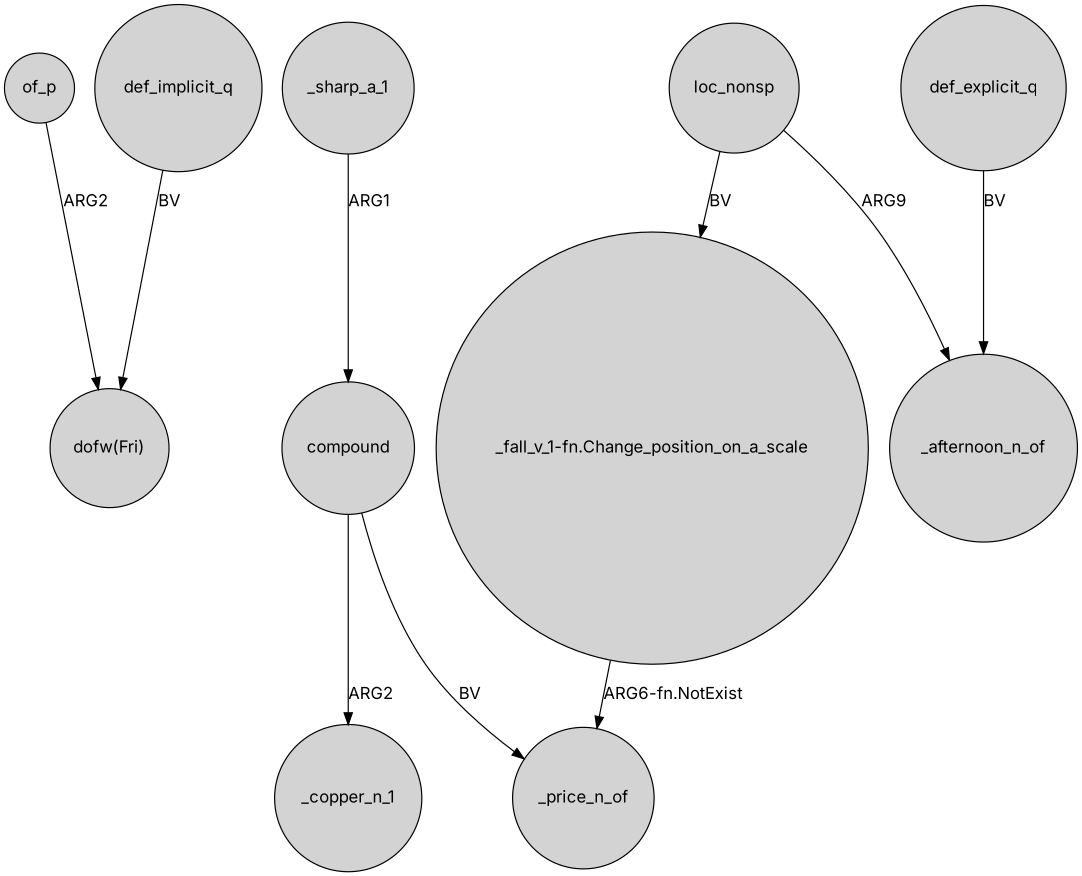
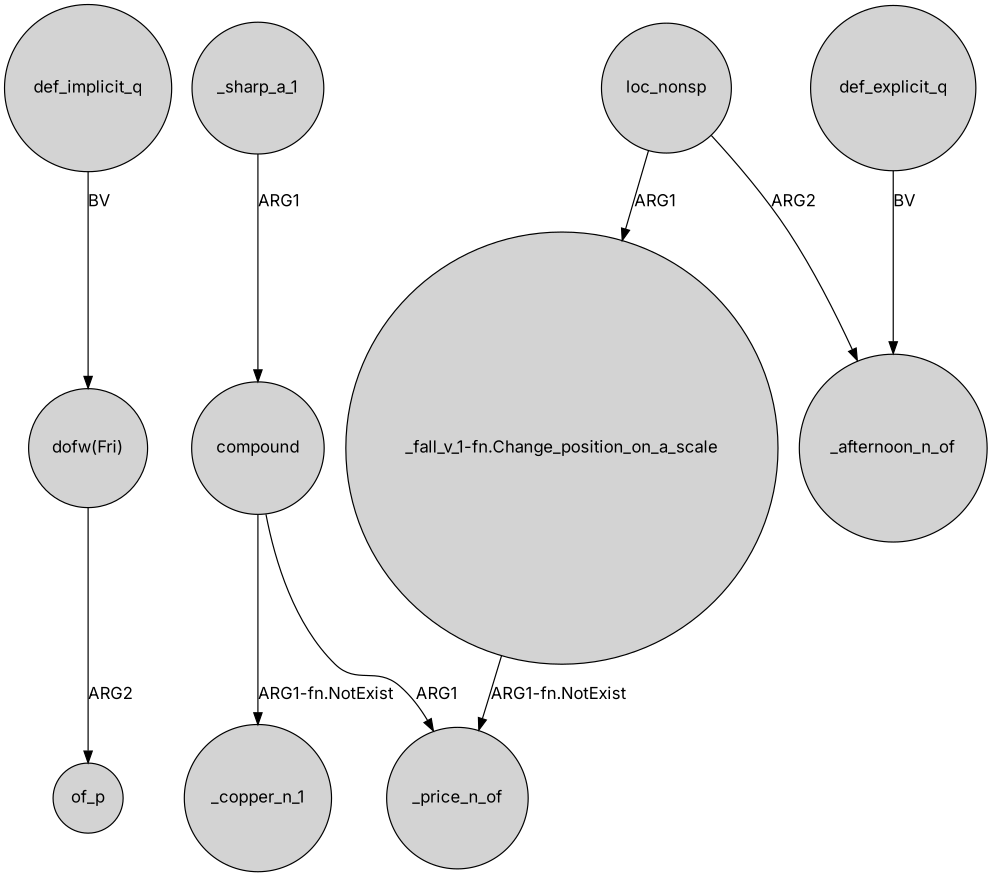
edge "loc_nonsp" -> "_fall_v_1-fn.Change_position_on_a_scale": label "BV" -> "ARG1"
edge "loc_nonsp" -> "_afternoon_n_of": label "ARG9" -> "ARG2"
edge "of_p" -> "dofw(Fri)": reversed
edge "compound" -> "_copper_n_1": label "ARG2" -> "ARG1-fn.NotExist"
edge "compound" -> "_price_n_of": label "BV" -> "ARG1"
edge "_fall_v_1-fn.Change_position_on_a_scale" -> "_price_n_of": label "ARG6-fn.NotExist" -> "ARG1-fn.NotExist"
